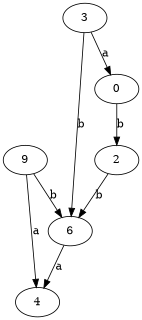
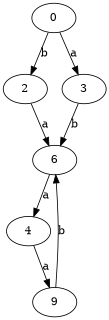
edge "3" -> "0": reversed
edge "2" -> "6": label "b" -> "a"
edge "9" -> "4": reversed
